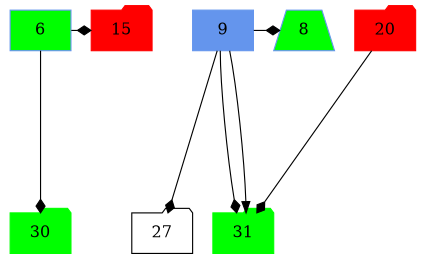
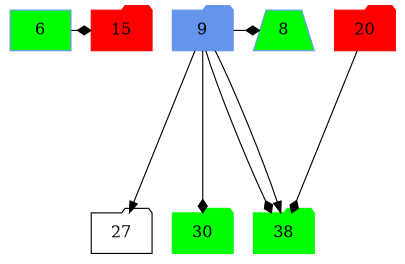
node "9": shape box -> folder
edge "6" -> "30": now "9" -> "30"
edge "9" -> "27": arrowhead diamond -> normal
node "31": label "31" -> "38"
